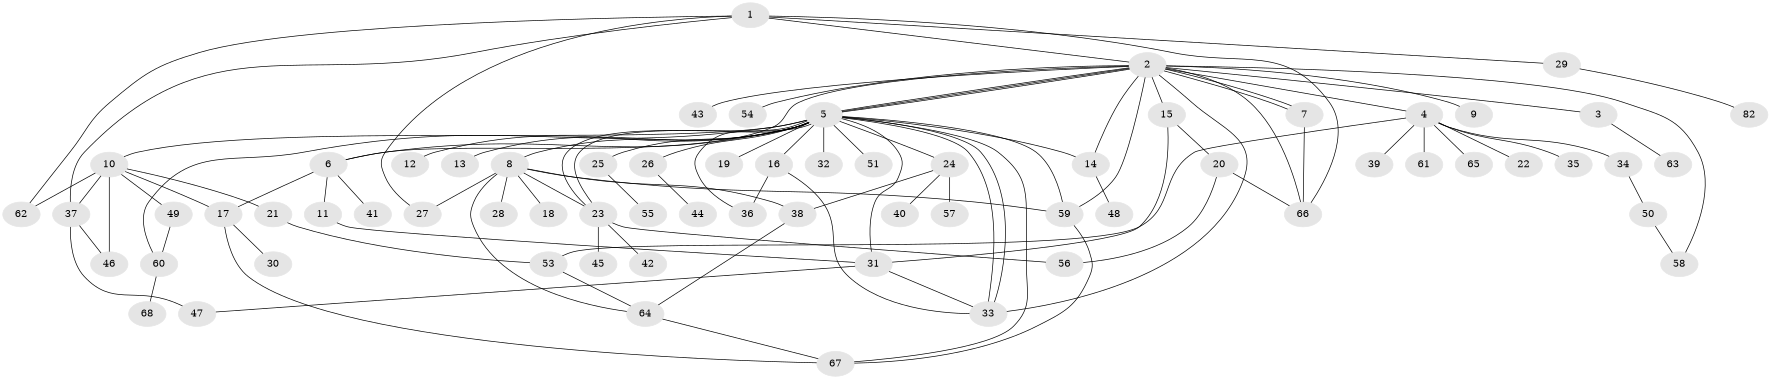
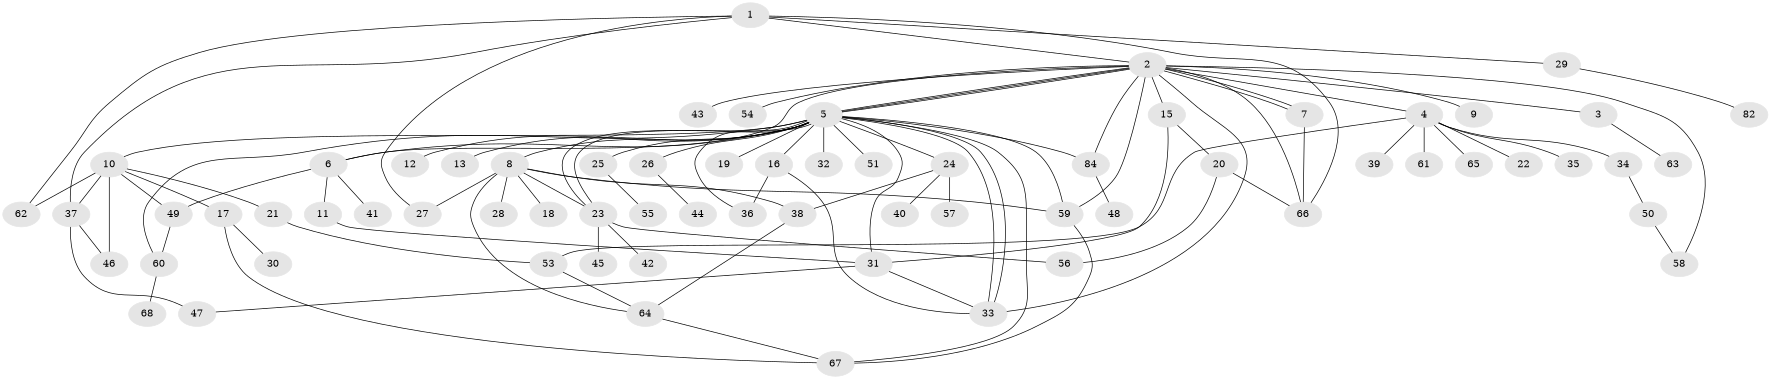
node "14": label "14" -> "84"
edge "6" -- "17": now "6" -- "49"
